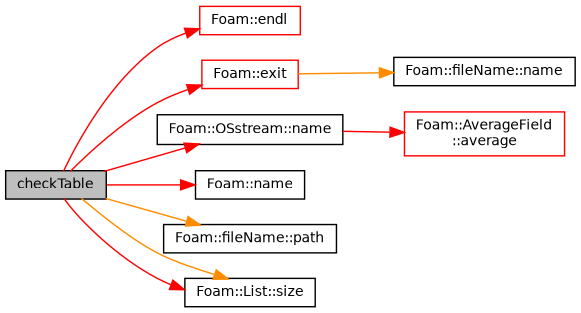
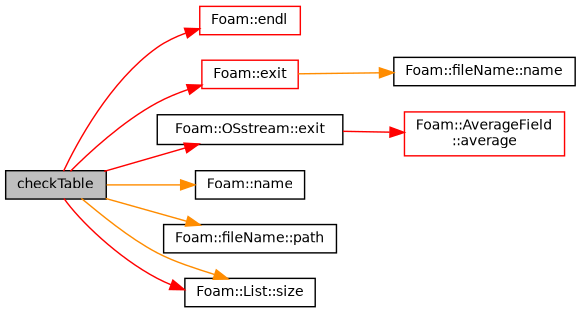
node "Foam::OSstream::name": label "Foam::OSstream::name" -> "Foam::OSstream::exit"
edge "checkTable" -> "Foam::name": color red -> darkorange
